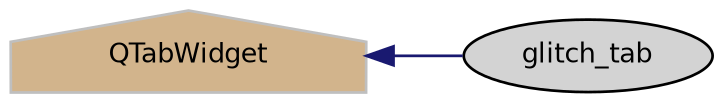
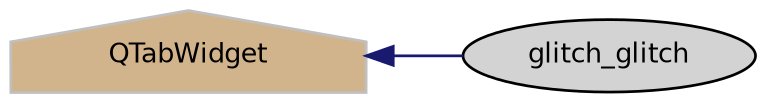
node "glitch_tab": label "glitch_tab" -> "glitch_glitch"
